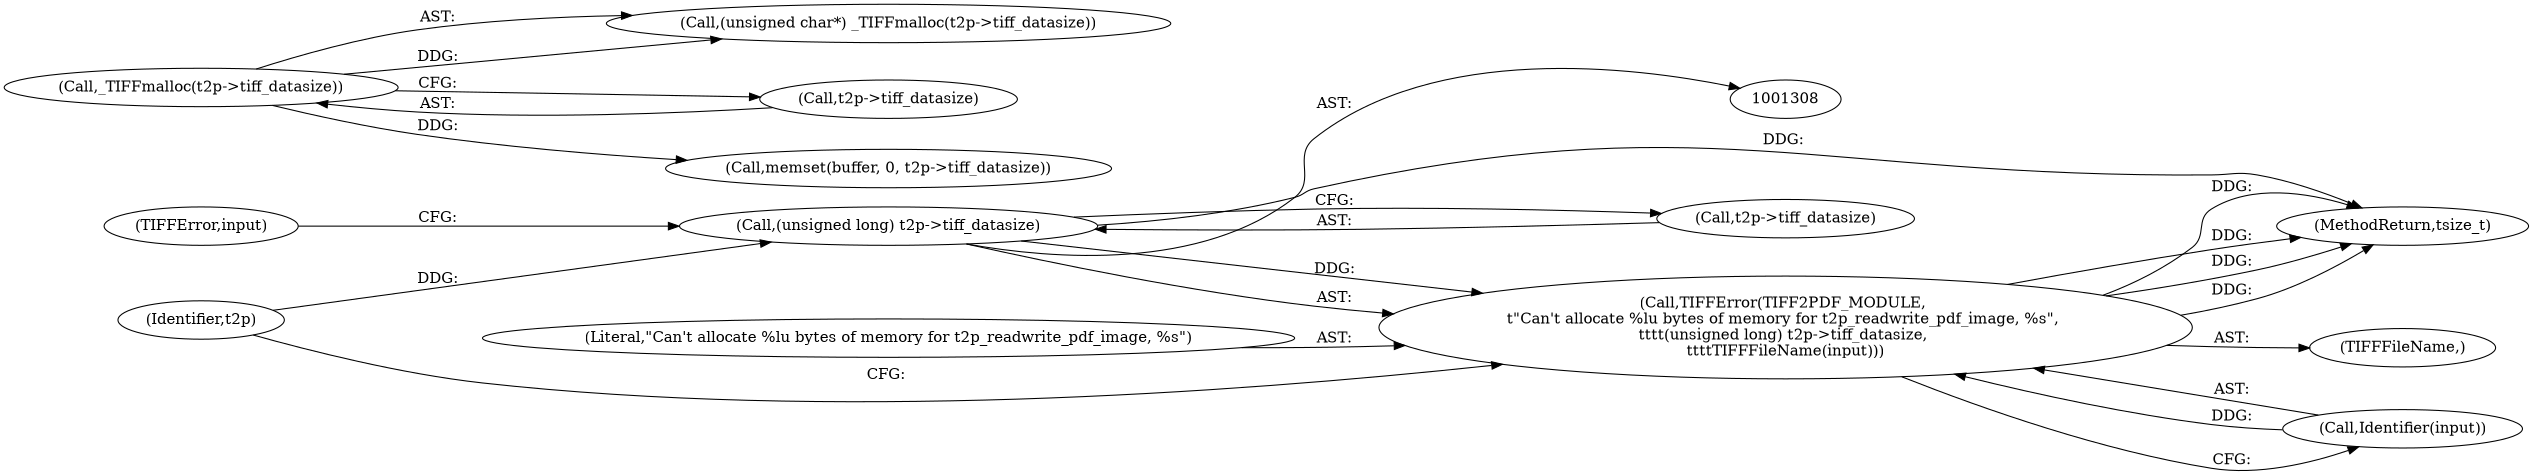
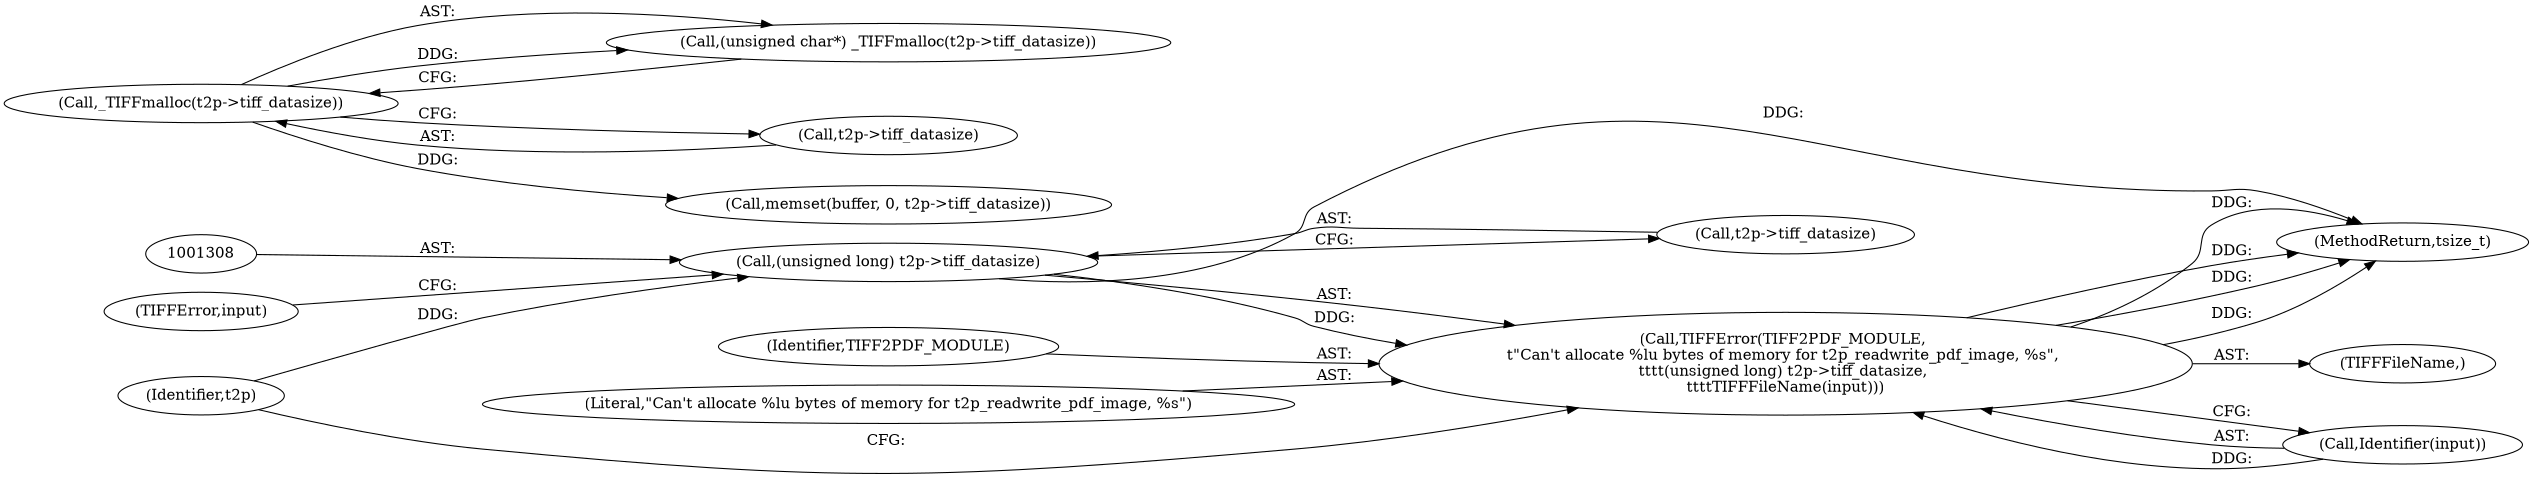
edge "(Call,(unsigned char*) _TIFFmalloc(t2p->tiff_datasize))" -> "(Call,_TIFFmalloc(t2p->tiff_datasize))": added, label "CFG:"
edge "(Call,(unsigned long) t2p->tiff_datasize)" -> "1001308": reversed
node "(Identifier,TIFF2PDF_MODULE)": added
